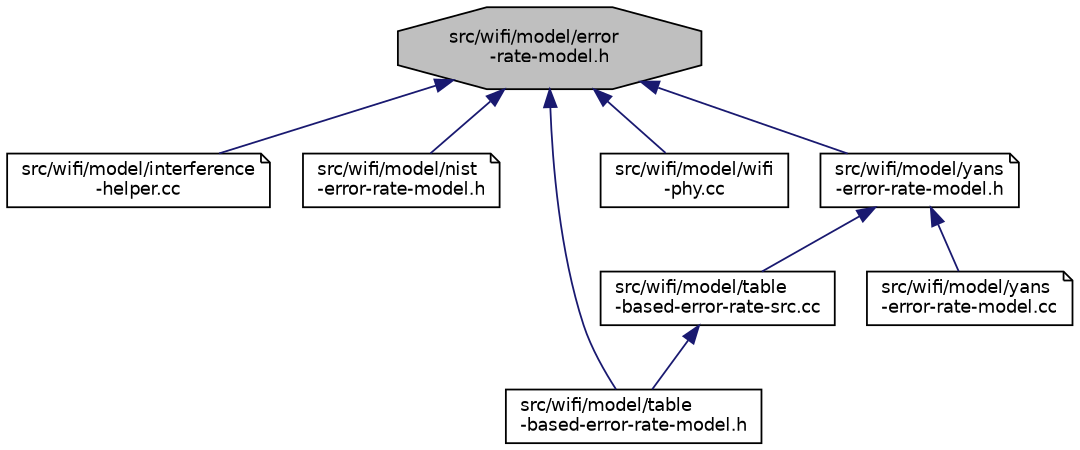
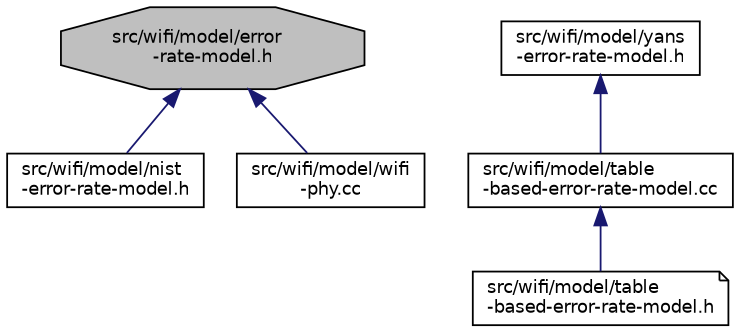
edge "src/wifi/model/yans -error-rate-model.h" -> "src/wifi/model/error -rate-model.h": removed
node "src/wifi/model/interference -helper.cc": removed
node "src/wifi/model/nist -error-rate-model.h": shape note -> box
node "src/wifi/model/yans -error-rate-model.h": shape note -> box
edge "src/wifi/model/table -based-error-rate-model.h" -> "src/wifi/model/error -rate-model.h": removed
node "src/wifi/model/table -based-error-rate-src.cc": label "src/wifi/model/table -based-error-rate-src.cc" -> "src/wifi/model/table -based-error-rate-model.cc"
node "src/wifi/model/yans -error-rate-model.cc": removed
node "src/wifi/model/table -based-error-rate-model.h": shape box -> note
